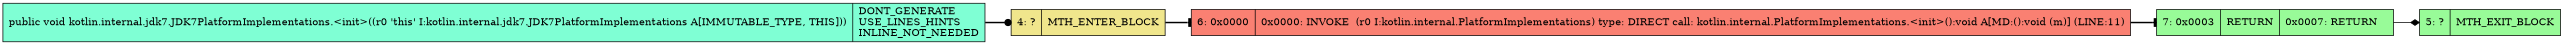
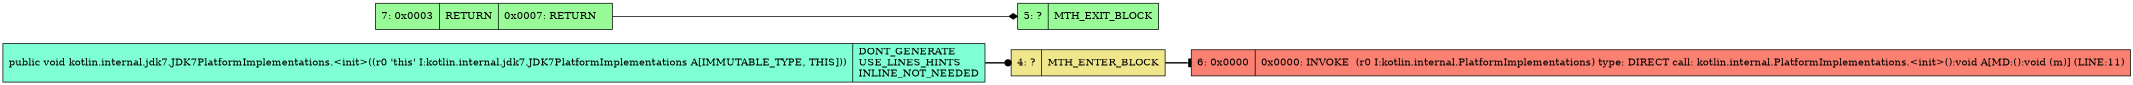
edge "6: 0x0000" -> "7: 0x0003": removed
